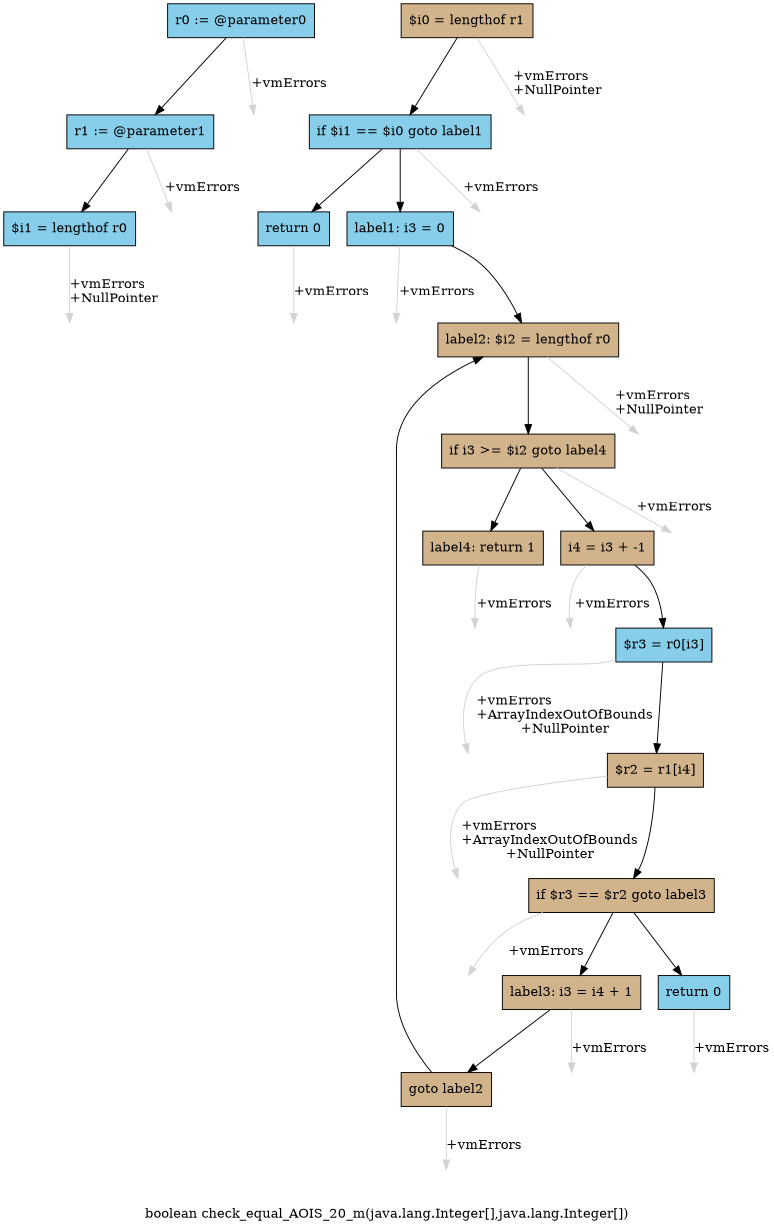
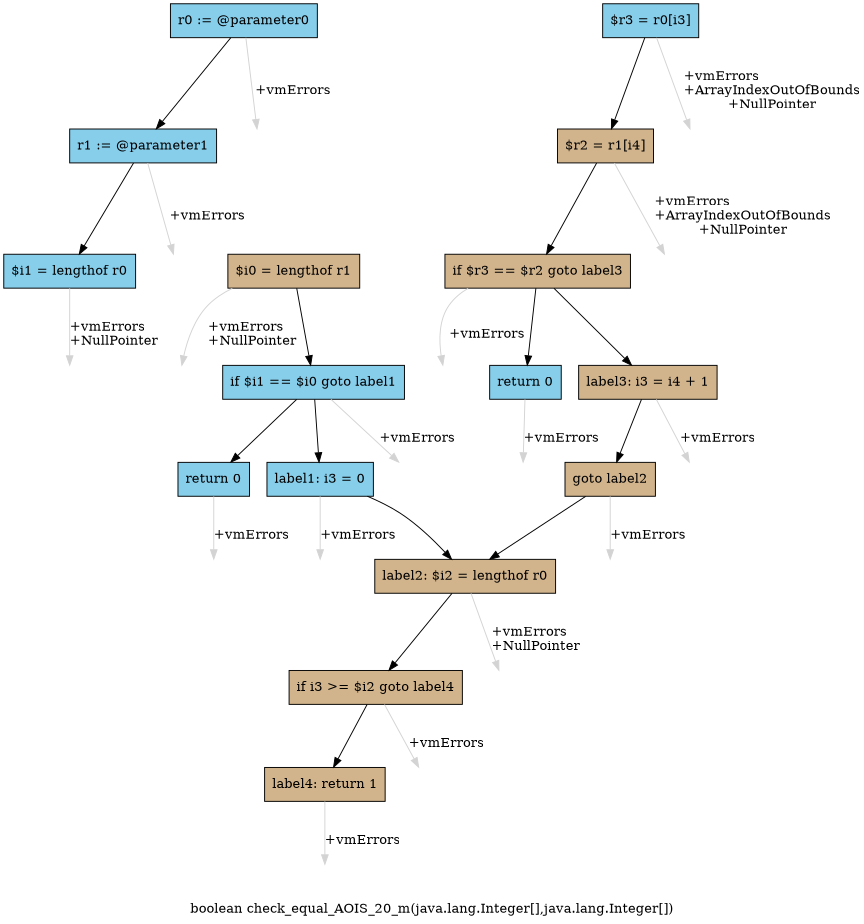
node "i4 = i3 + -1": removed
